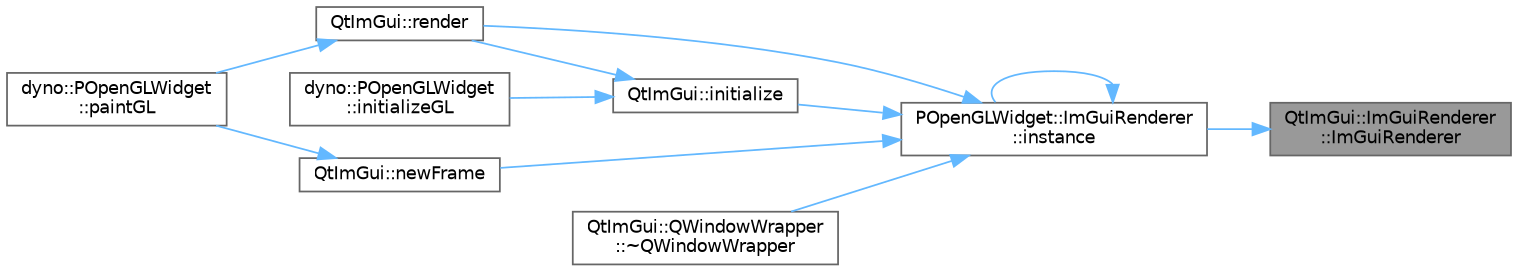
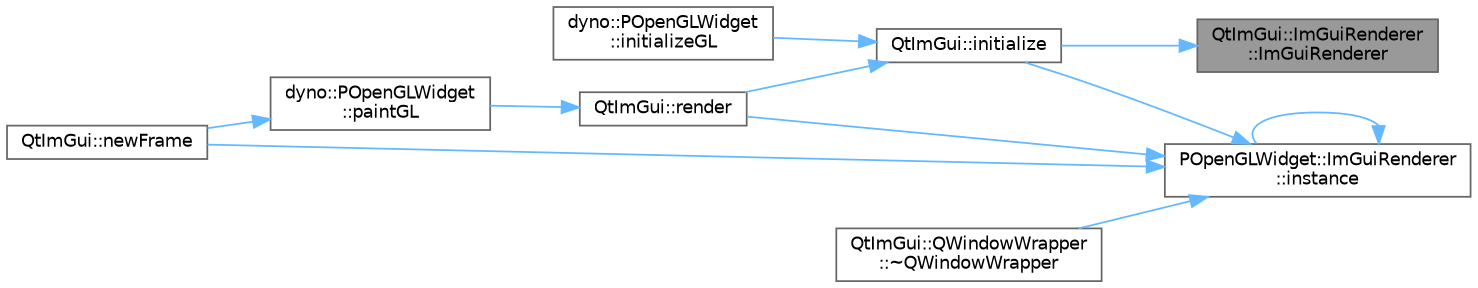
edge "POpenGLWidget::ImGuiRenderer ::instance" -> "QtImGui::ImGuiRenderer ::ImGuiRenderer": now "QtImGui::initialize" -> "QtImGui::ImGuiRenderer ::ImGuiRenderer"
edge "dyno::POpenGLWidget ::paintGL" -> "QtImGui::newFrame": reversed
